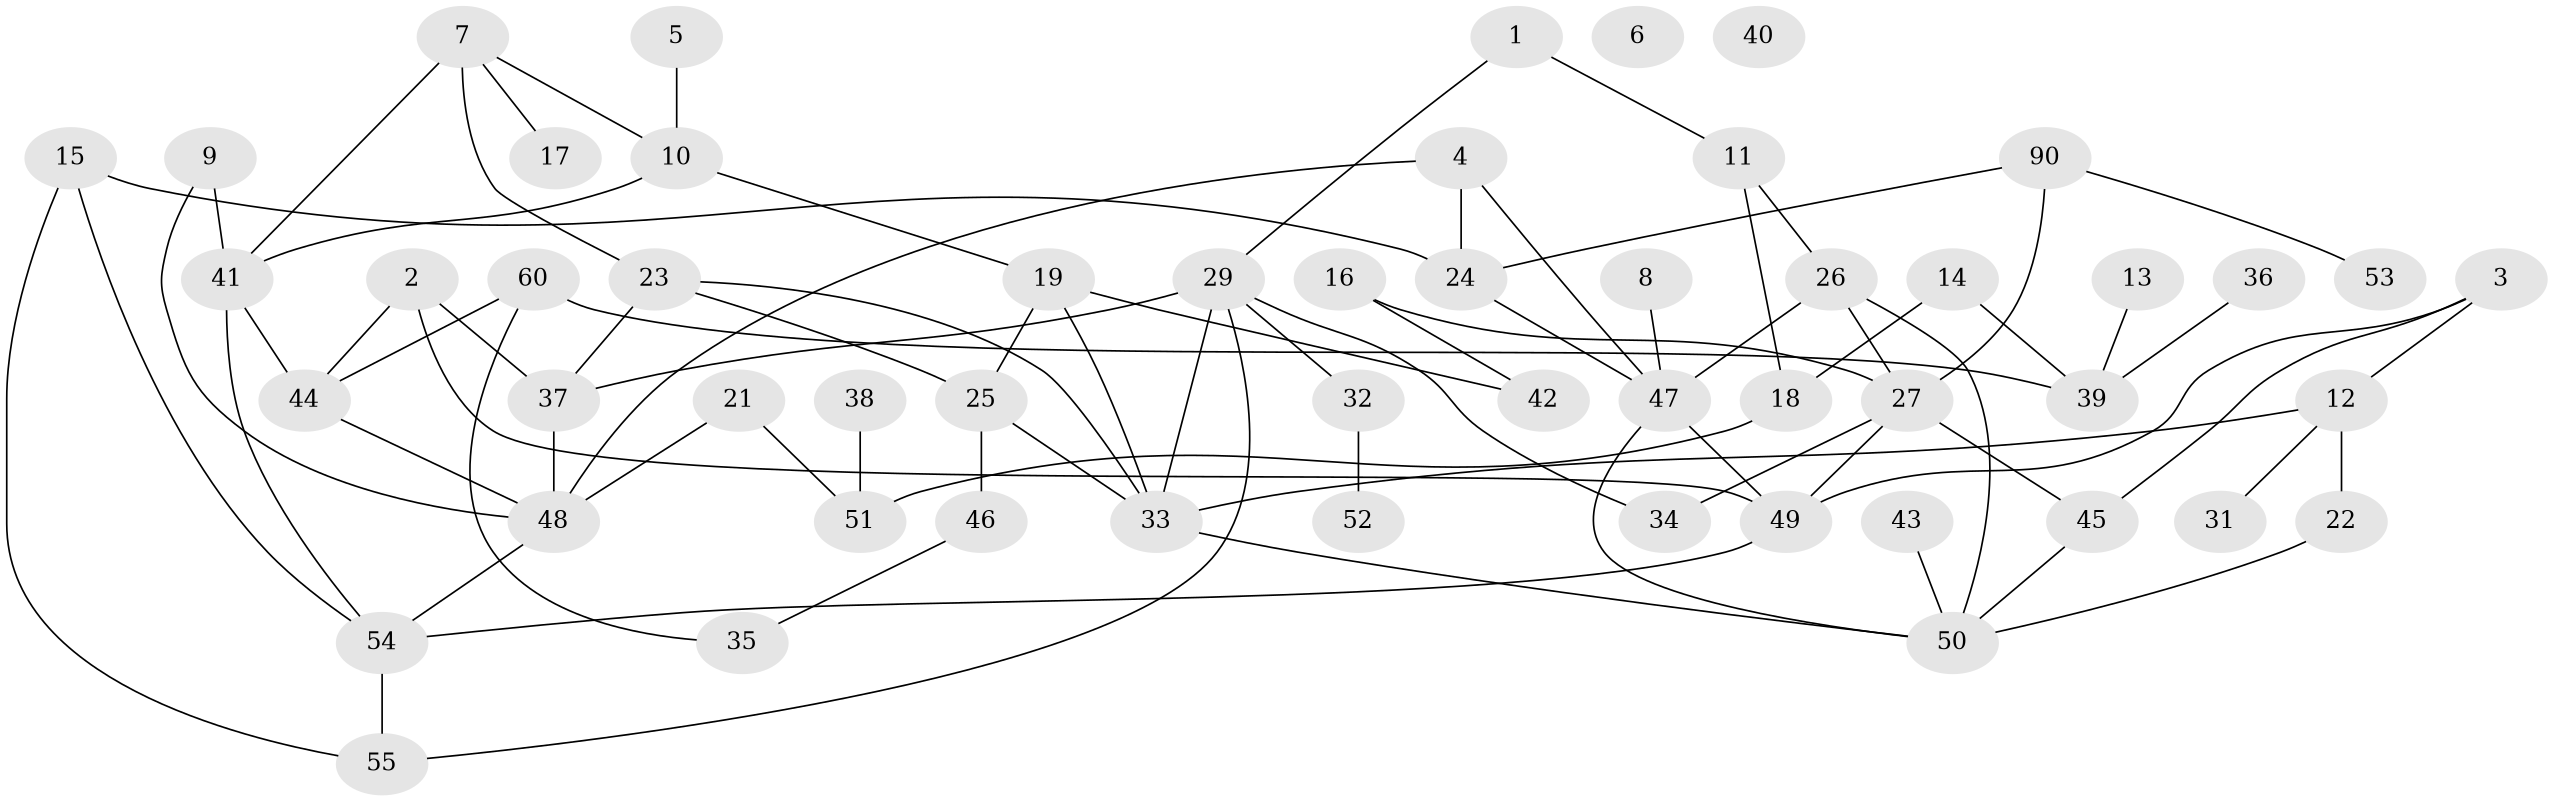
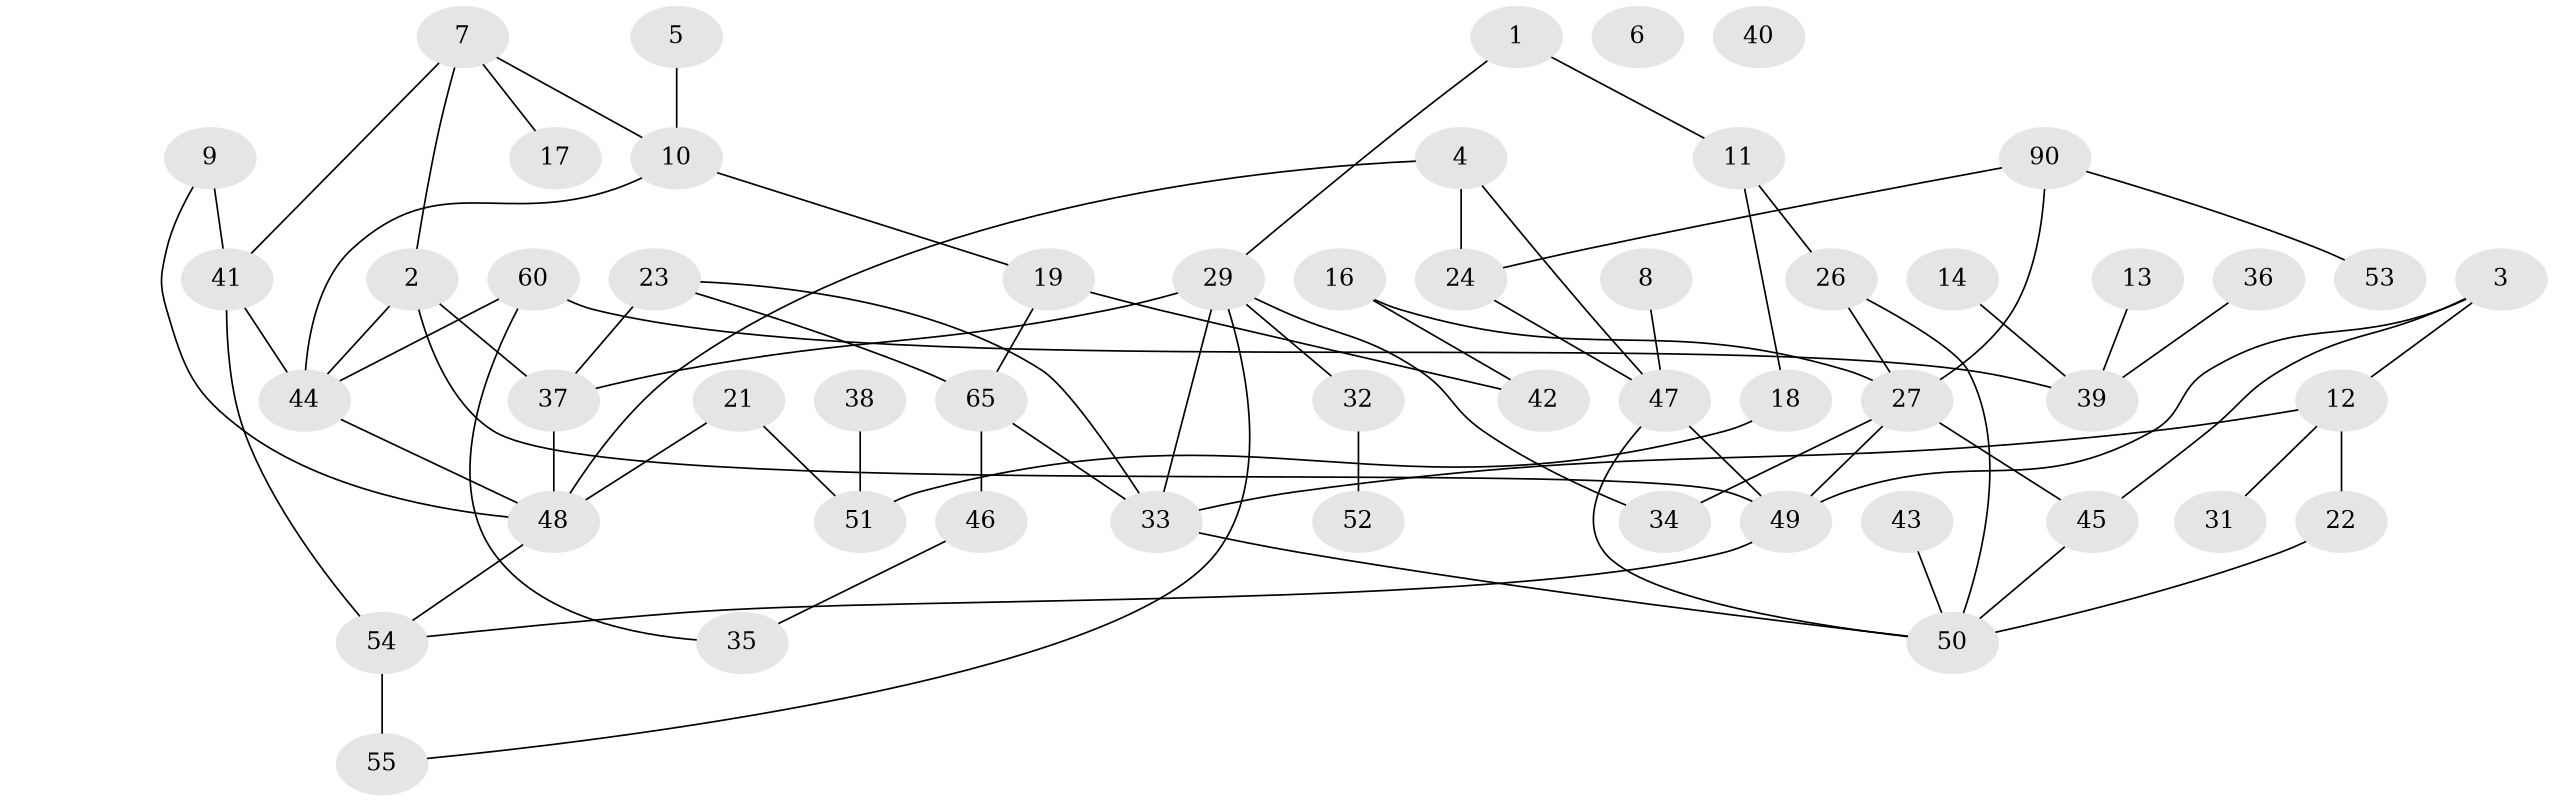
node "15": removed
edge "7" -- "23": now "7" -- "2"
edge "10" -- "41": now "10" -- "44"
edge "14" -- "18": removed
edge "26" -- "47": removed
edge "19" -- "33": removed
node "25": label "25" -> "65"
